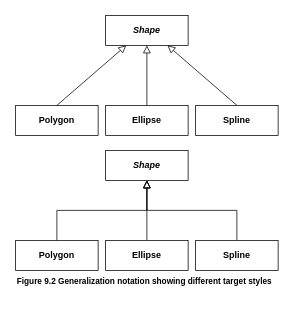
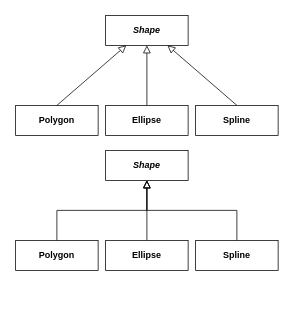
node "Figure 9.2 Generalization notation showing different target styles": removed
